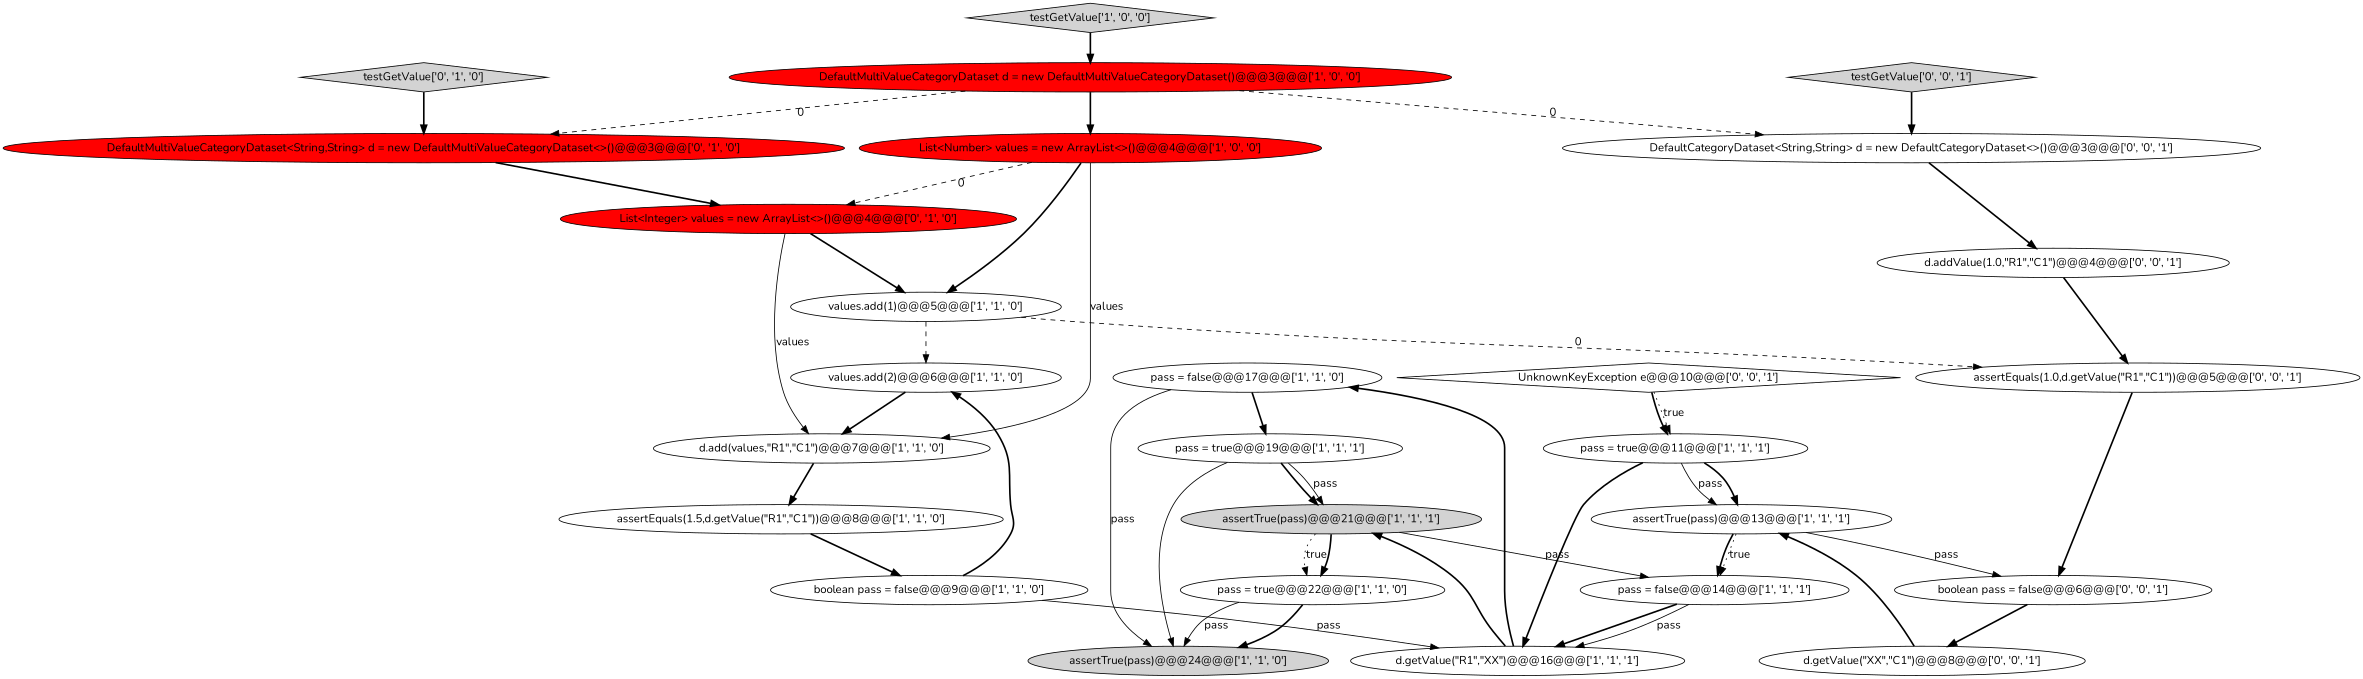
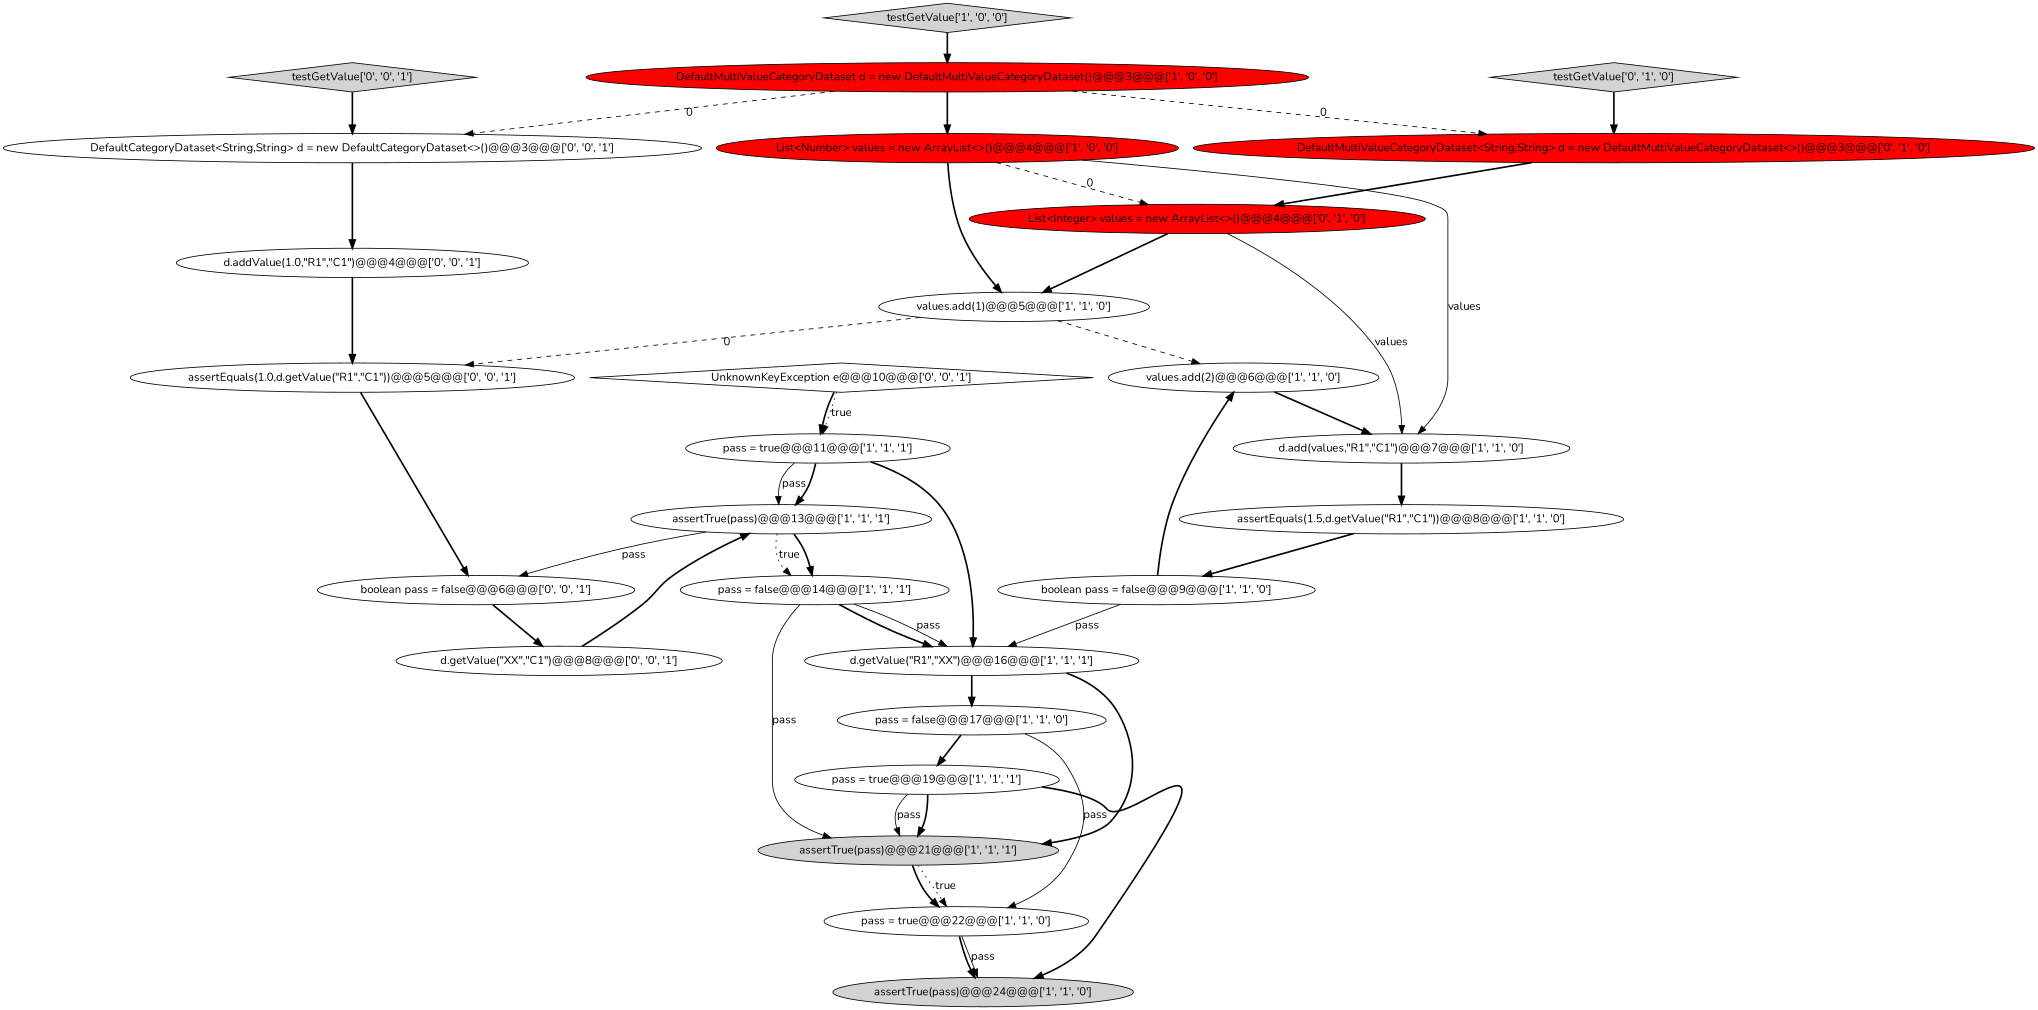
edge "pass = false@@@17@@@['1', '1', '0']" -> "assertTrue(pass)@@@24@@@['1', '1', '0']": now "pass = false@@@17@@@['1', '1', '0']" -> "pass = true@@@22@@@['1', '1', '0']"
edge "pass = true@@@19@@@['1', '1', '1']" -> "assertTrue(pass)@@@24@@@['1', '1', '0']": style solid -> bold
edge "assertTrue(pass)@@@21@@@['1', '1', '1']" -> "pass = false@@@14@@@['1', '1', '1']": reversed
